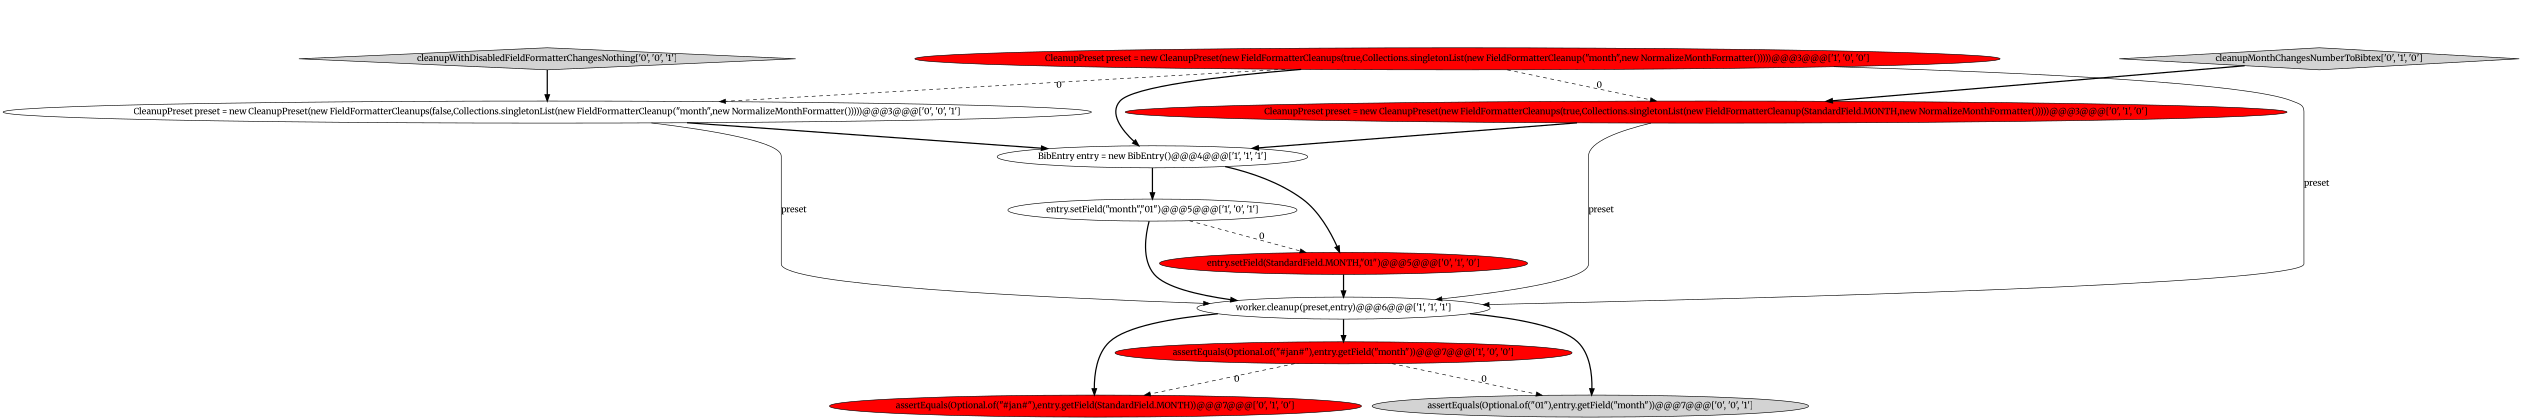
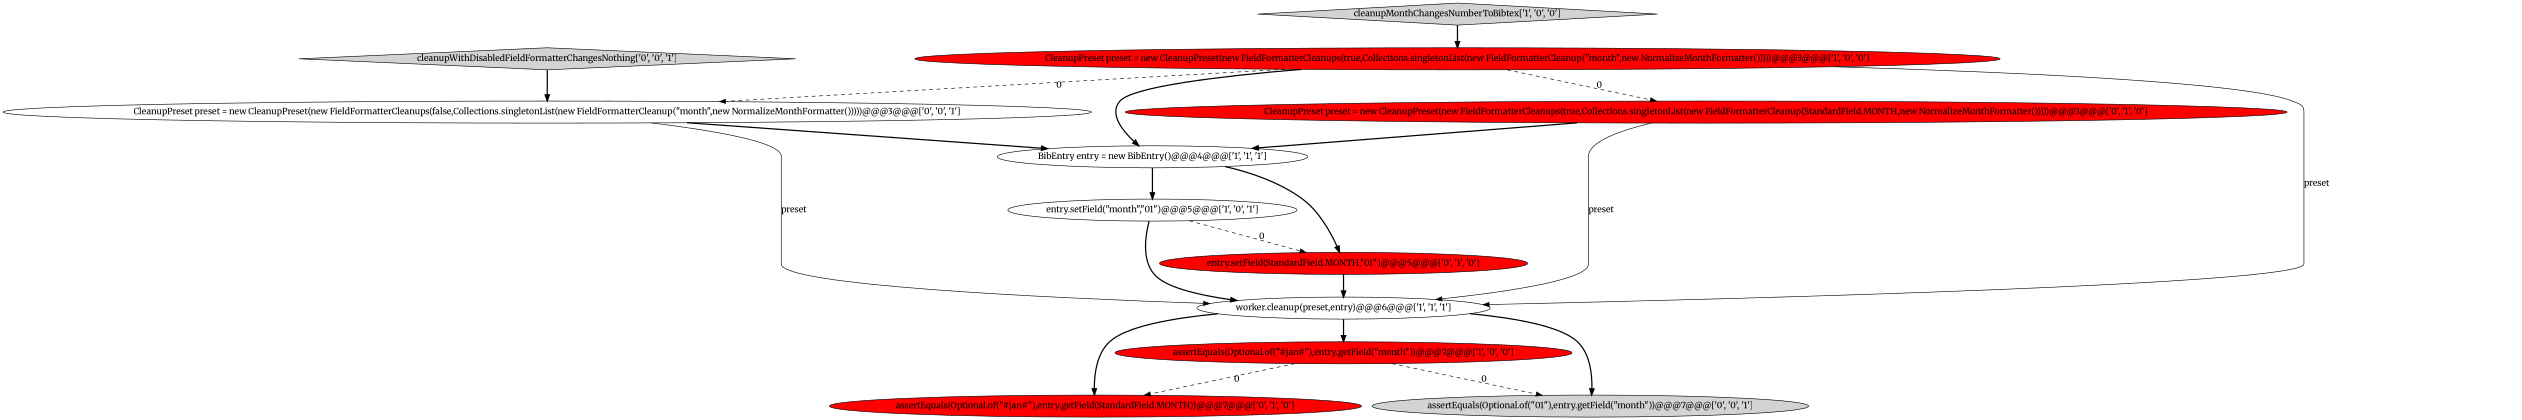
node "cleanupMonthChangesNumberToBibtex['1', '0', '0']": added
node "cleanupMonthChangesNumberToBibtex['0', '1', '0']": removed
